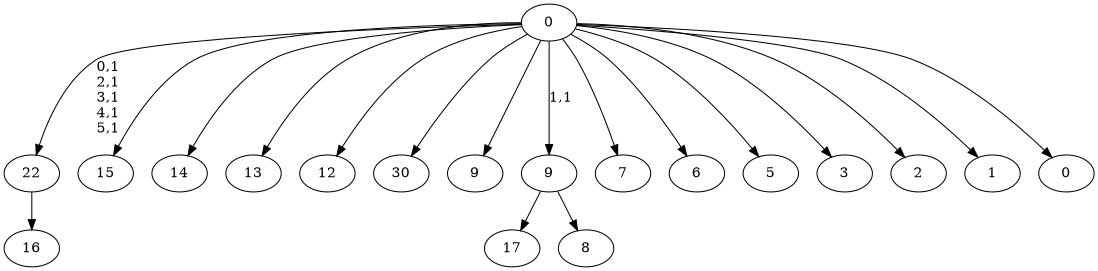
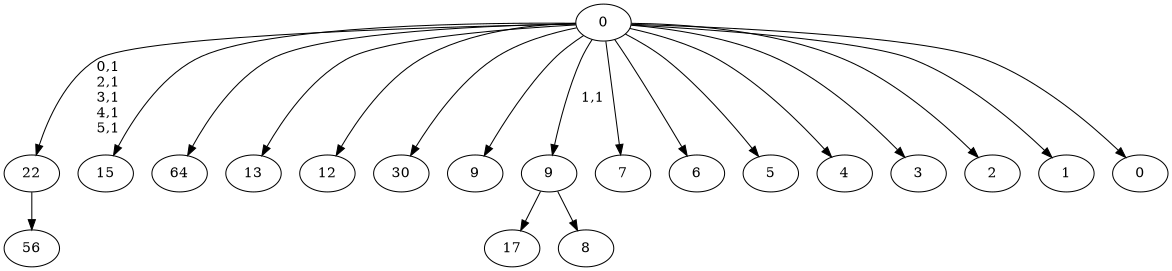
node "14": label "14" -> "64"
node "4": added
node "16": label "16" -> "56"
